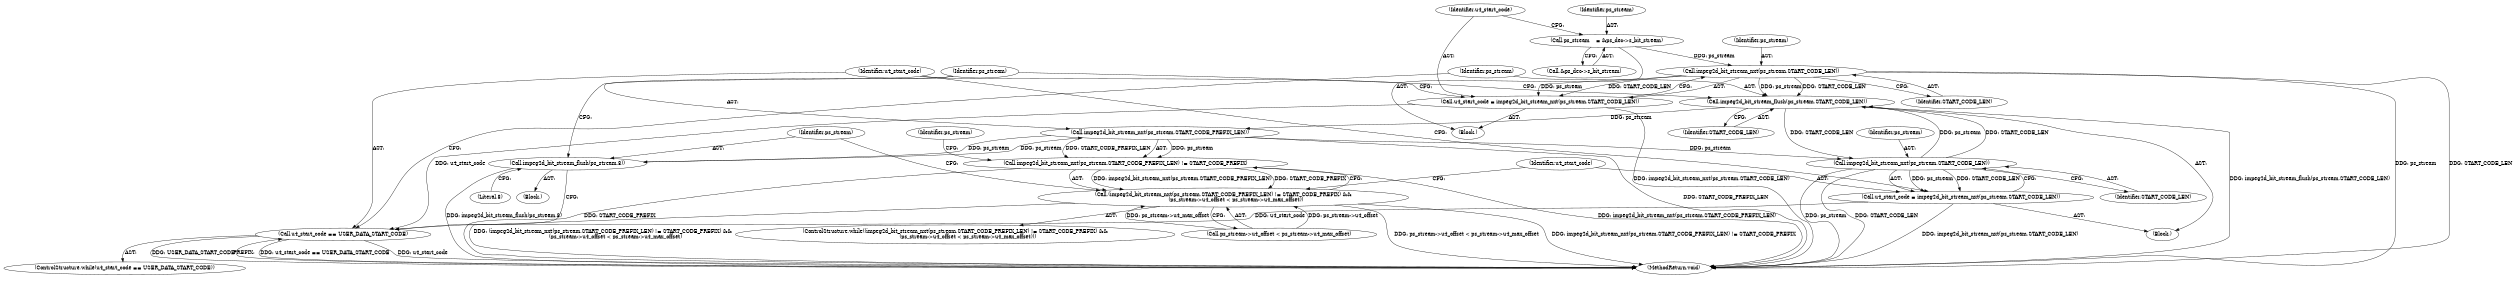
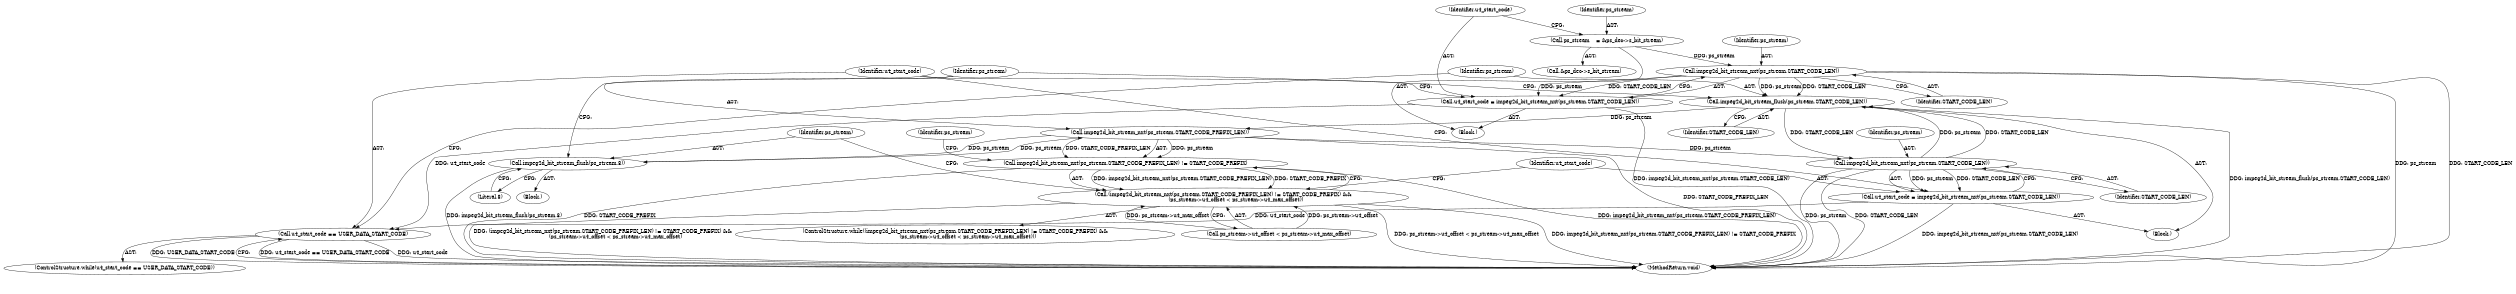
edge "(Call,ps_stream    = &ps_dec->s_bit_stream)" -> "(Call,&ps_dec->s_bit_stream)": label "CFG: " -> "AST: "
edge "(Call,&ps_dec->s_bit_stream)" -> "(Call,ps_stream    = &ps_dec->s_bit_stream)": removed, label "AST:"
edge "(Call,impeg2d_bit_stream_flush(ps_stream,8))" -> "(Call,u4_start_code == USER_DATA_START_CODE)": now "(Call,impeg2d_bit_stream_flush(ps_stream,8))" -> "(Literal,8)"
edge "(MethodReturn,void)" -> "(Call,u4_start_code == USER_DATA_START_CODE)": label "PREFIX: " -> "CFG: "
